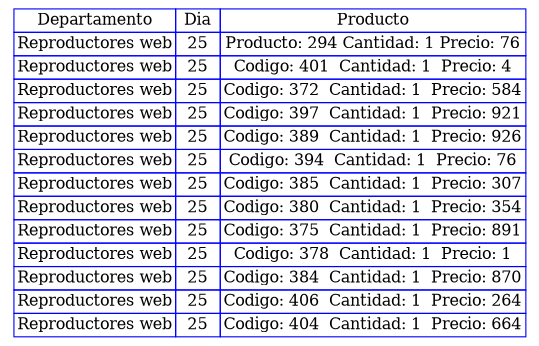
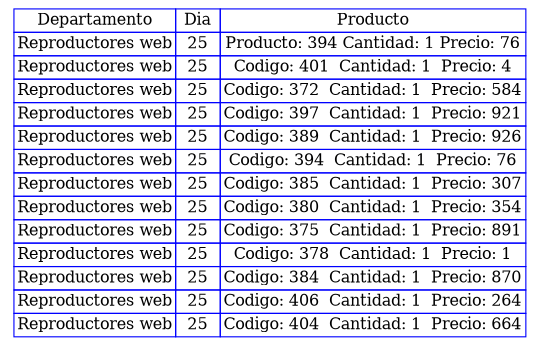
node "Departamento": text "Producto: 294 Cantidad: 1 Precio: 76" -> "Producto: 394 Cantidad: 1 Precio: 76"
